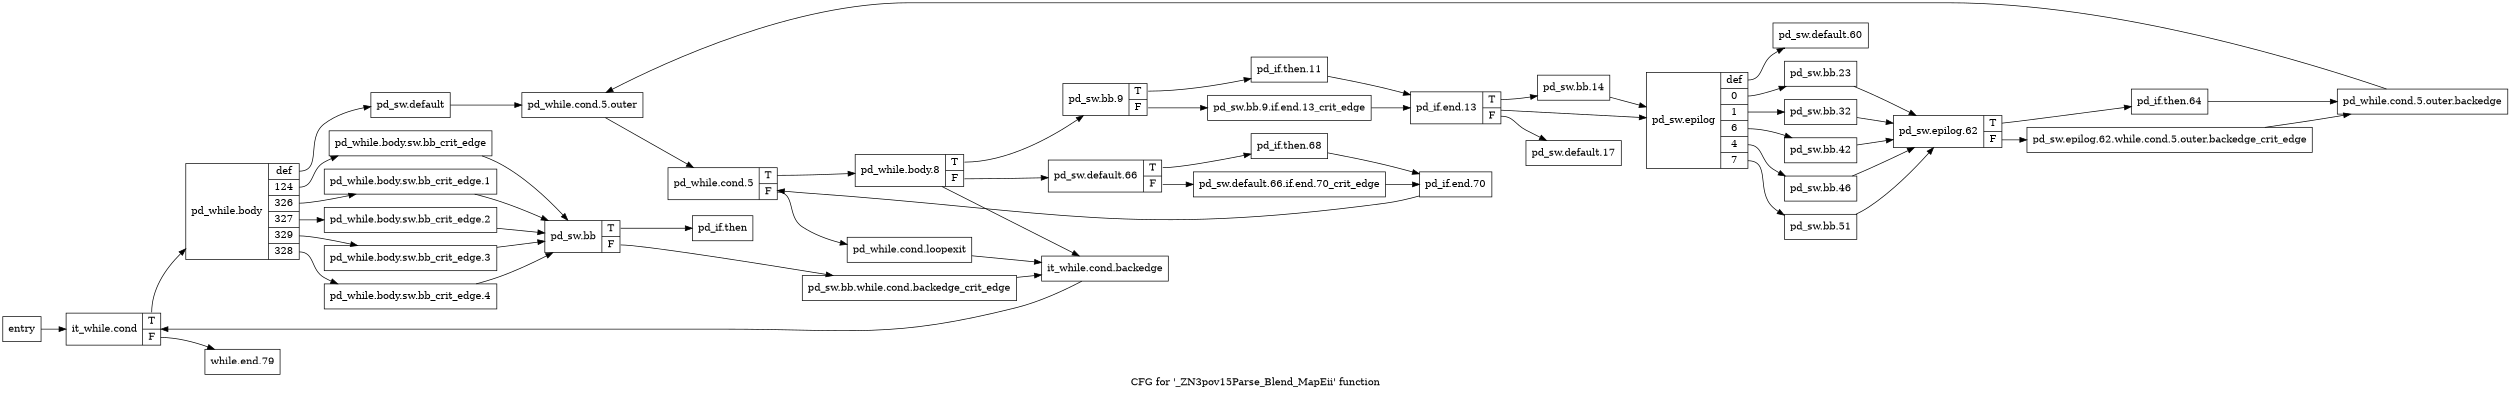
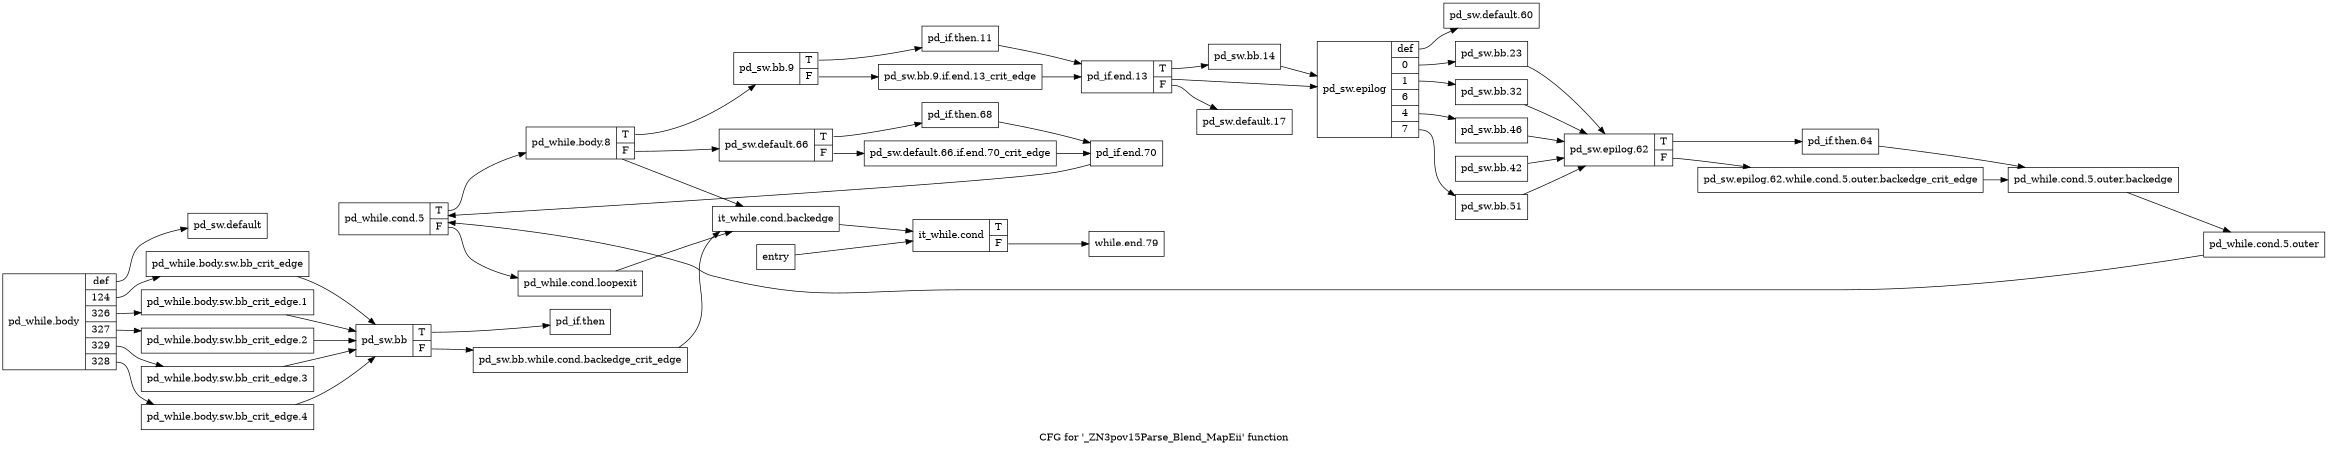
edge "pd_sw.default" -> "pd_while.cond.5.outer": removed
edge "pd_sw.epilog" -> "pd_sw.bb.42": removed
edge "it_while.cond" -> "pd_while.body": removed
